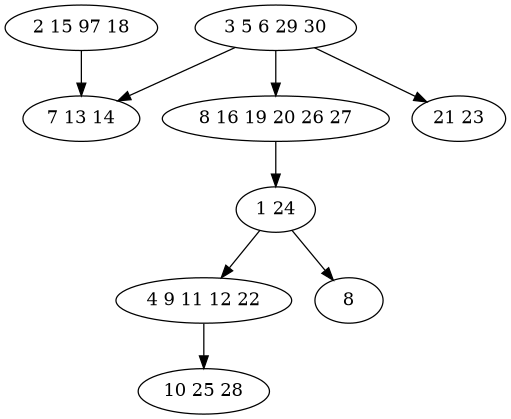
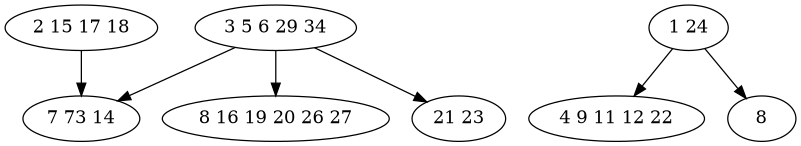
node "2 15 97 18": label "2 15 97 18" -> "2 15 17 18"
node "3 5 6 29 30": label "3 5 6 29 30" -> "3 5 6 29 34"
node "7 13 14": label "7 13 14" -> "7 73 14"
edge "8 16 19 20 26 27" -> "1 24": removed
node "10 25 28": removed
